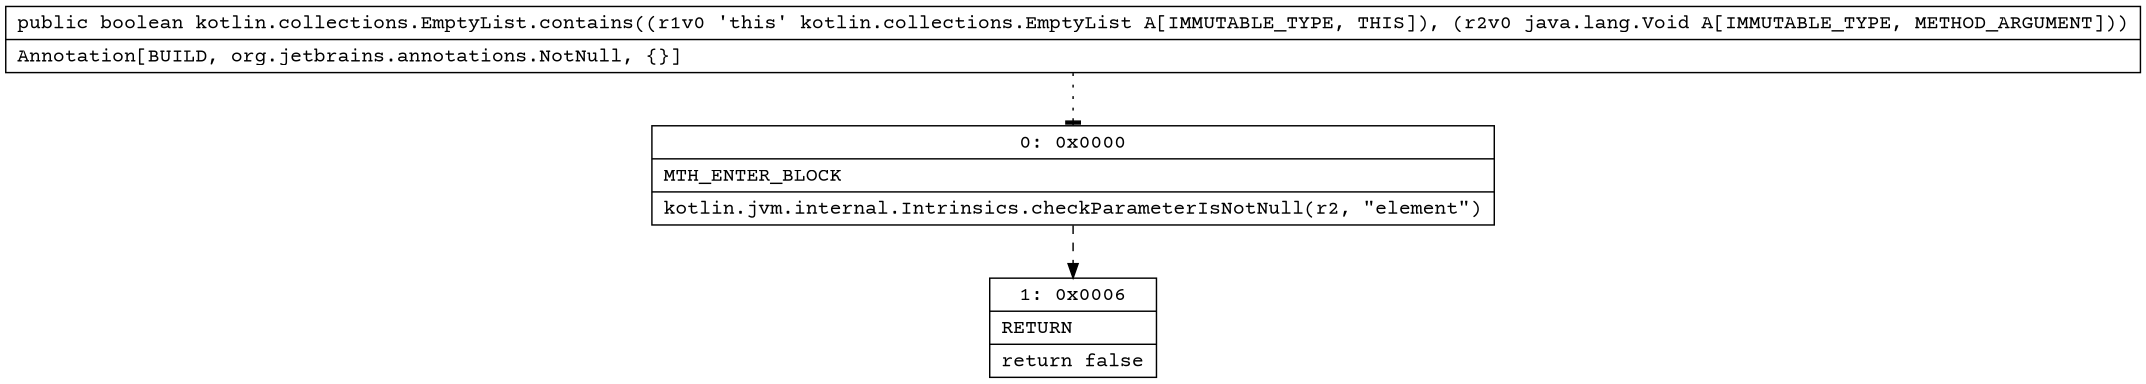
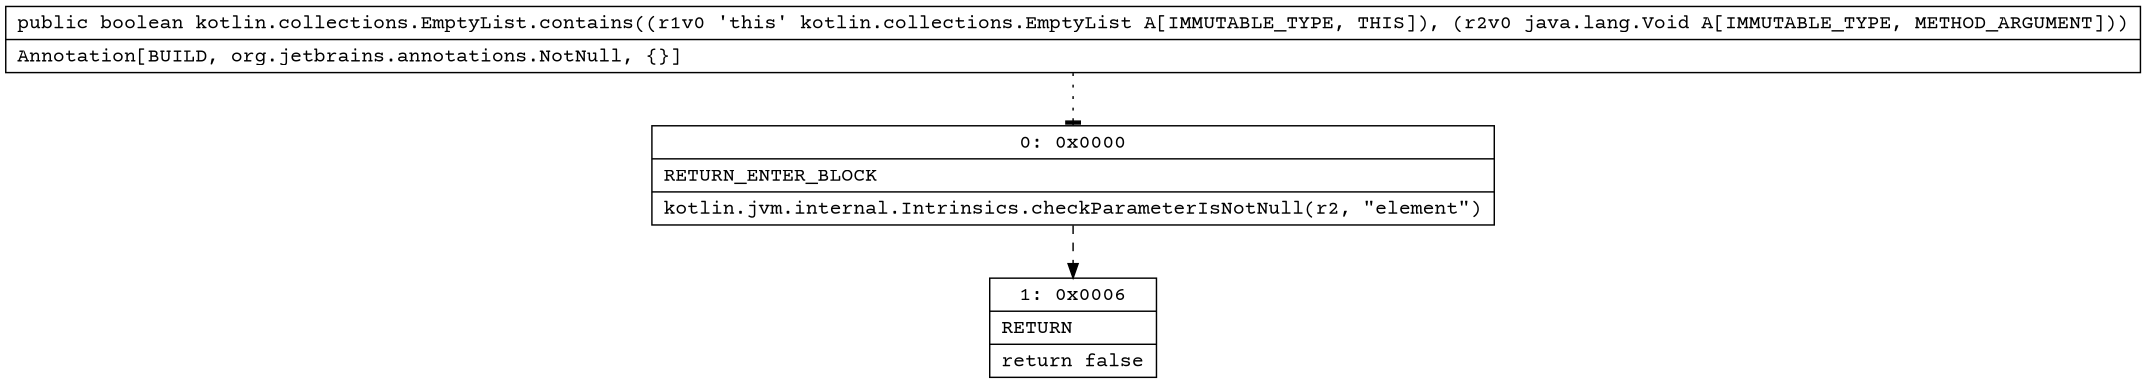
node "0: 0x0000": text "MTH_ENTER_BLOCK" -> "RETURN_ENTER_BLOCK"
